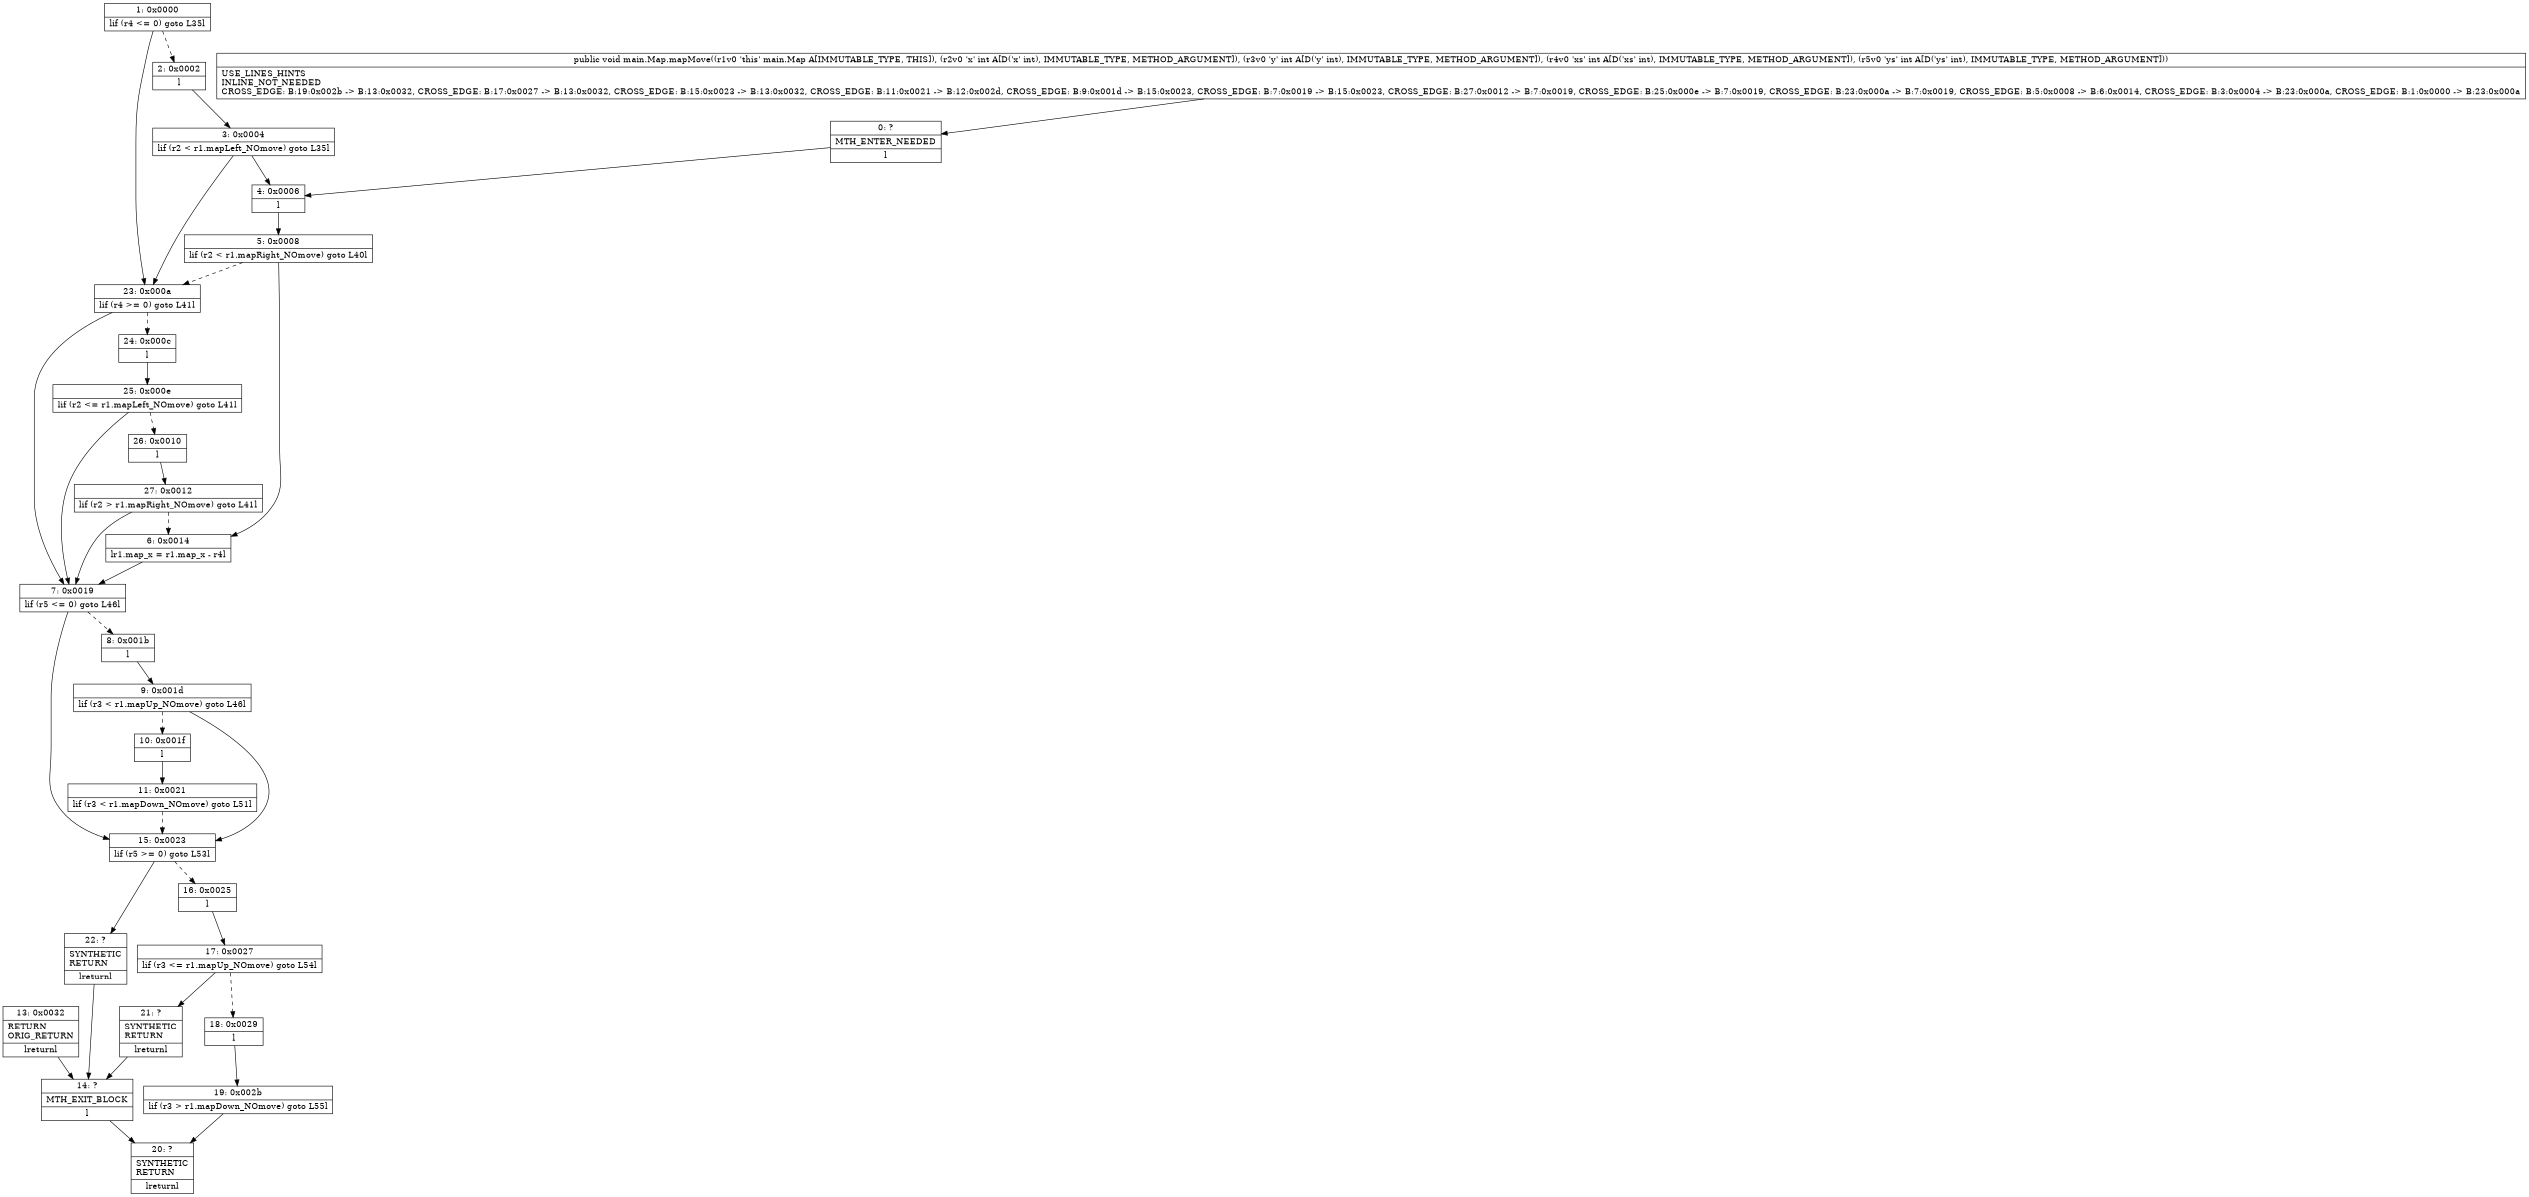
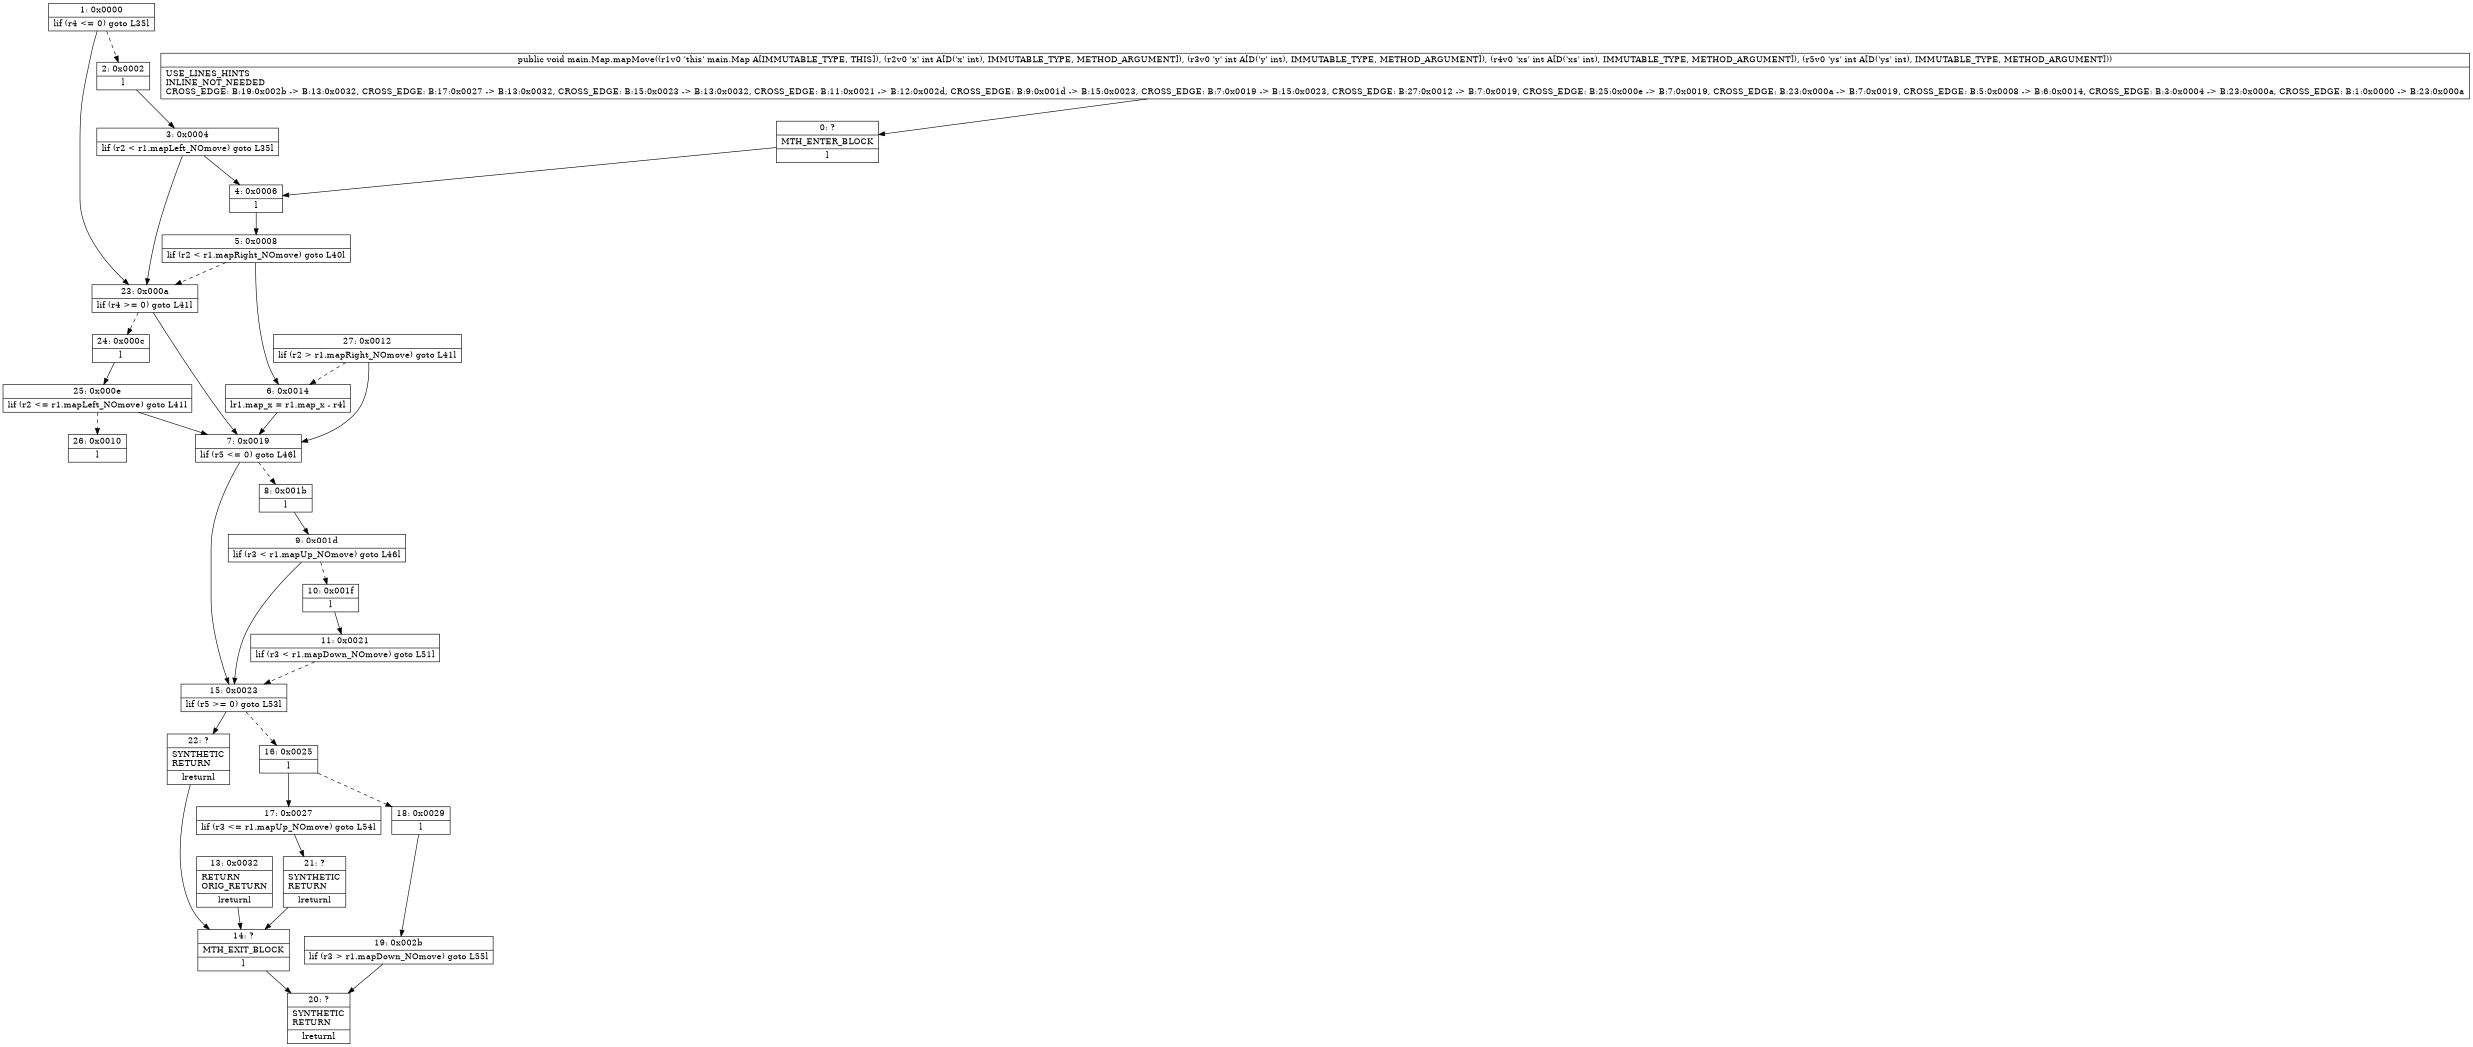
node "0: ?": text "MTH_ENTER_NEEDED" -> "MTH_ENTER_BLOCK"
edge "26: 0x0010" -> "27: 0x0012": removed
edge "17: 0x0027" -> "18: 0x0029": now "16: 0x0025" -> "18: 0x0029"
